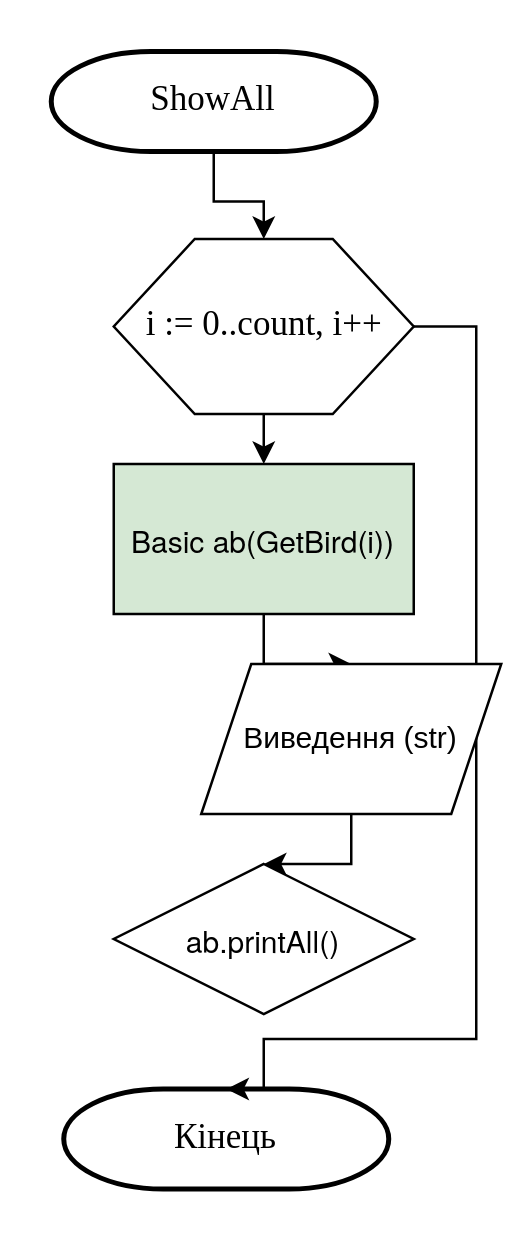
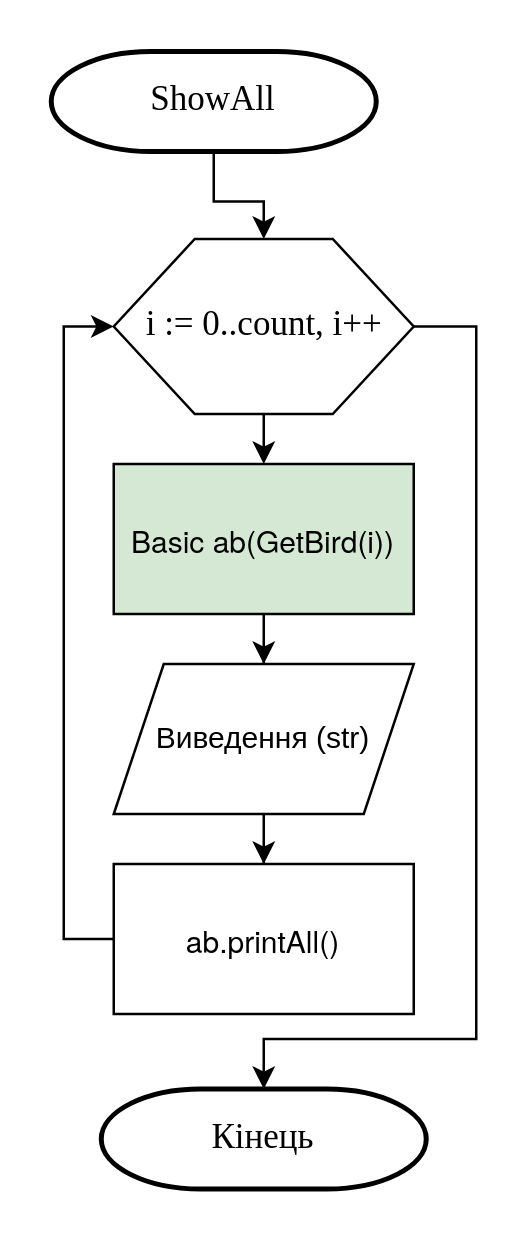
edge "ab.printAll()" -> "i := 0..count, i++": added
node "Виведення (str)": moved (351, 739) -> (264, 739)
node "ab.printAll()": shape diamond -> rectangle
node "Кінець": moved (226, 1139) -> (264, 1139)
